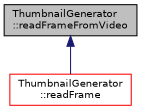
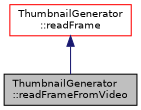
edge "ThumbnailGenerator ::readFrame" -> "ThumbnailGenerator ::readFrameFromVideo": reversed
